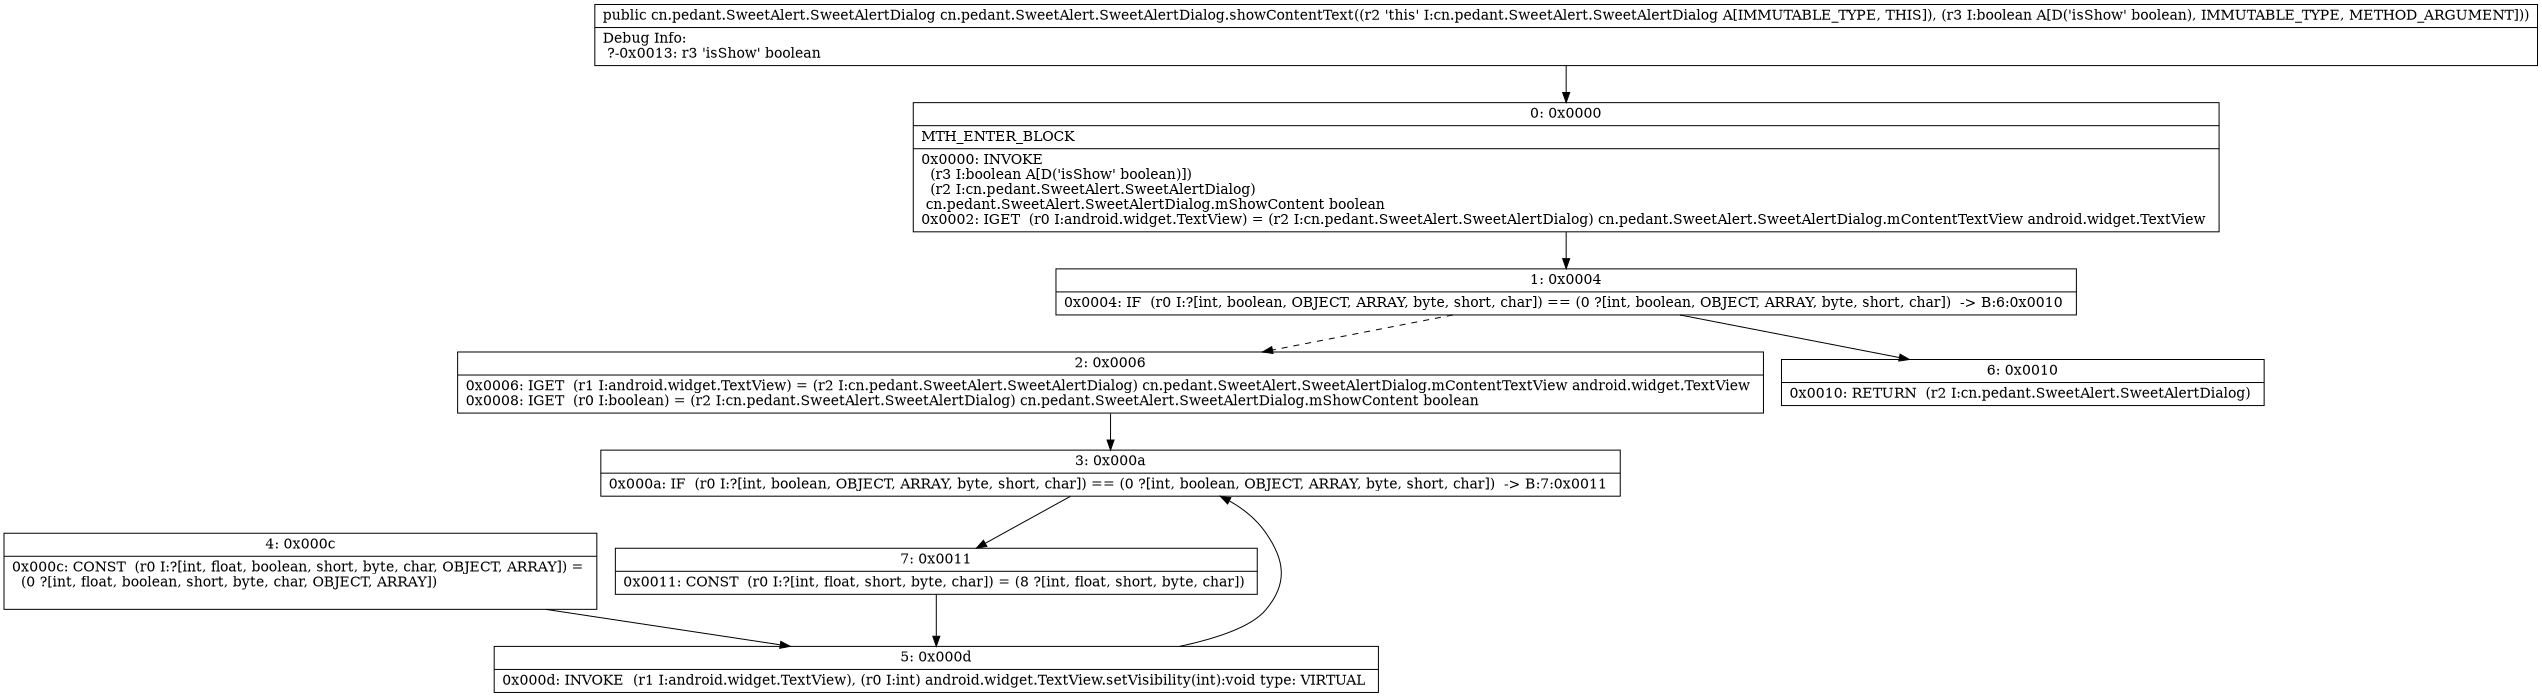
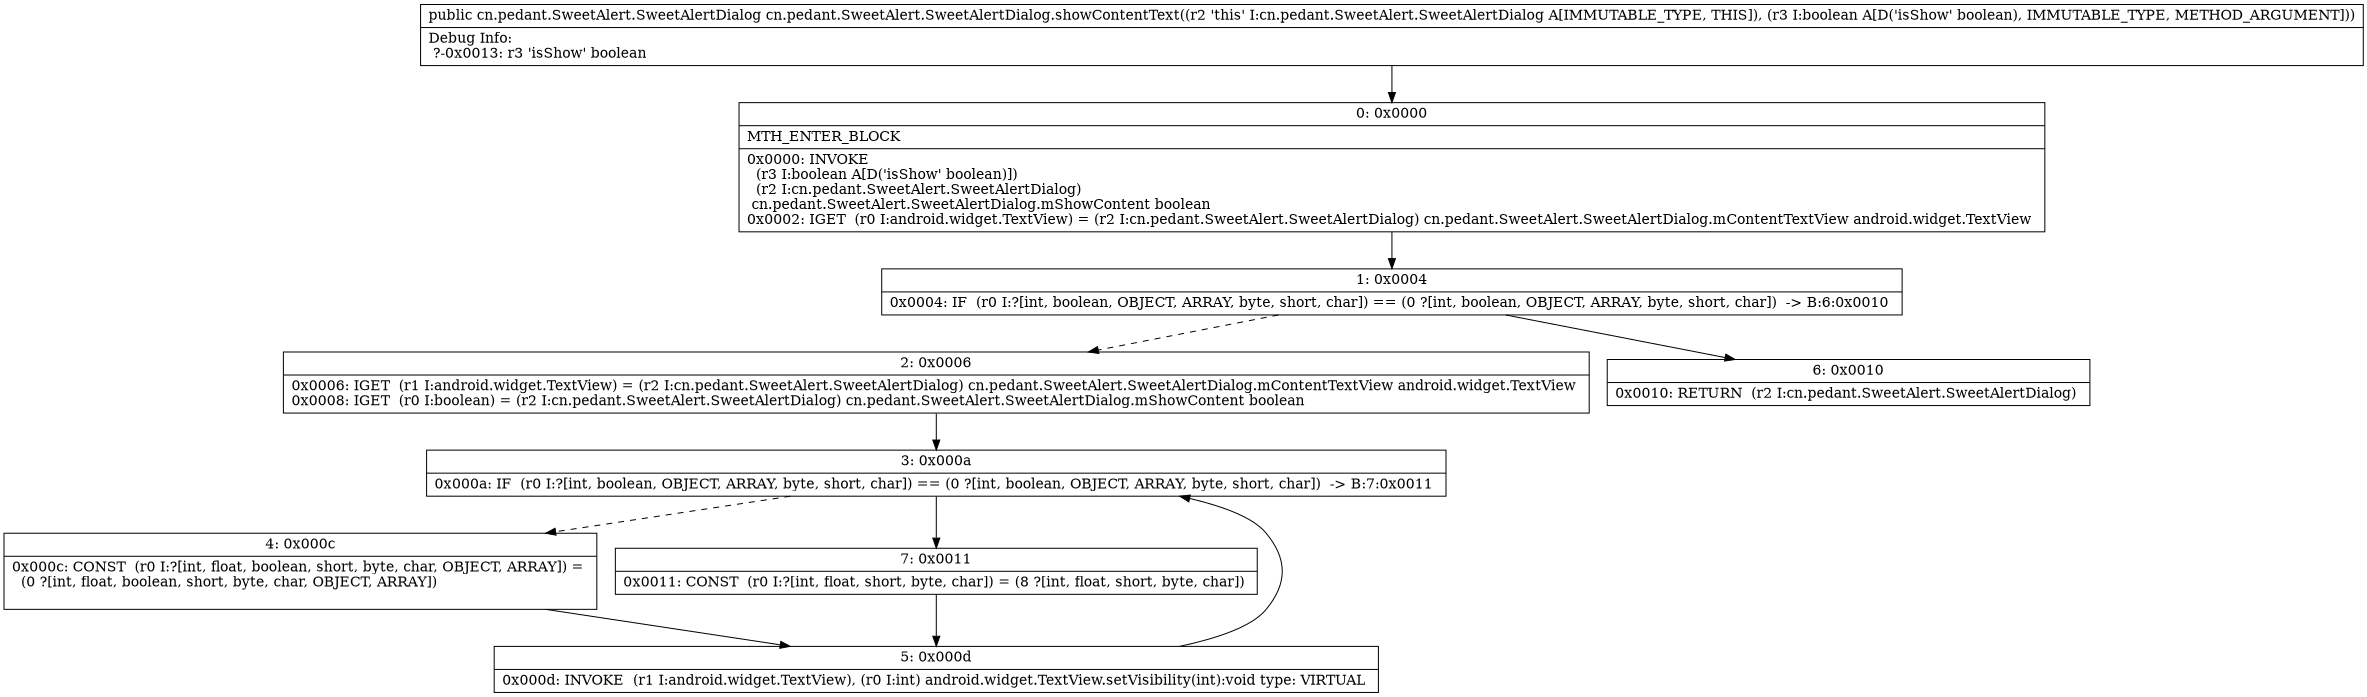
edge "3: 0x000a" -> "4: 0x000c": added
